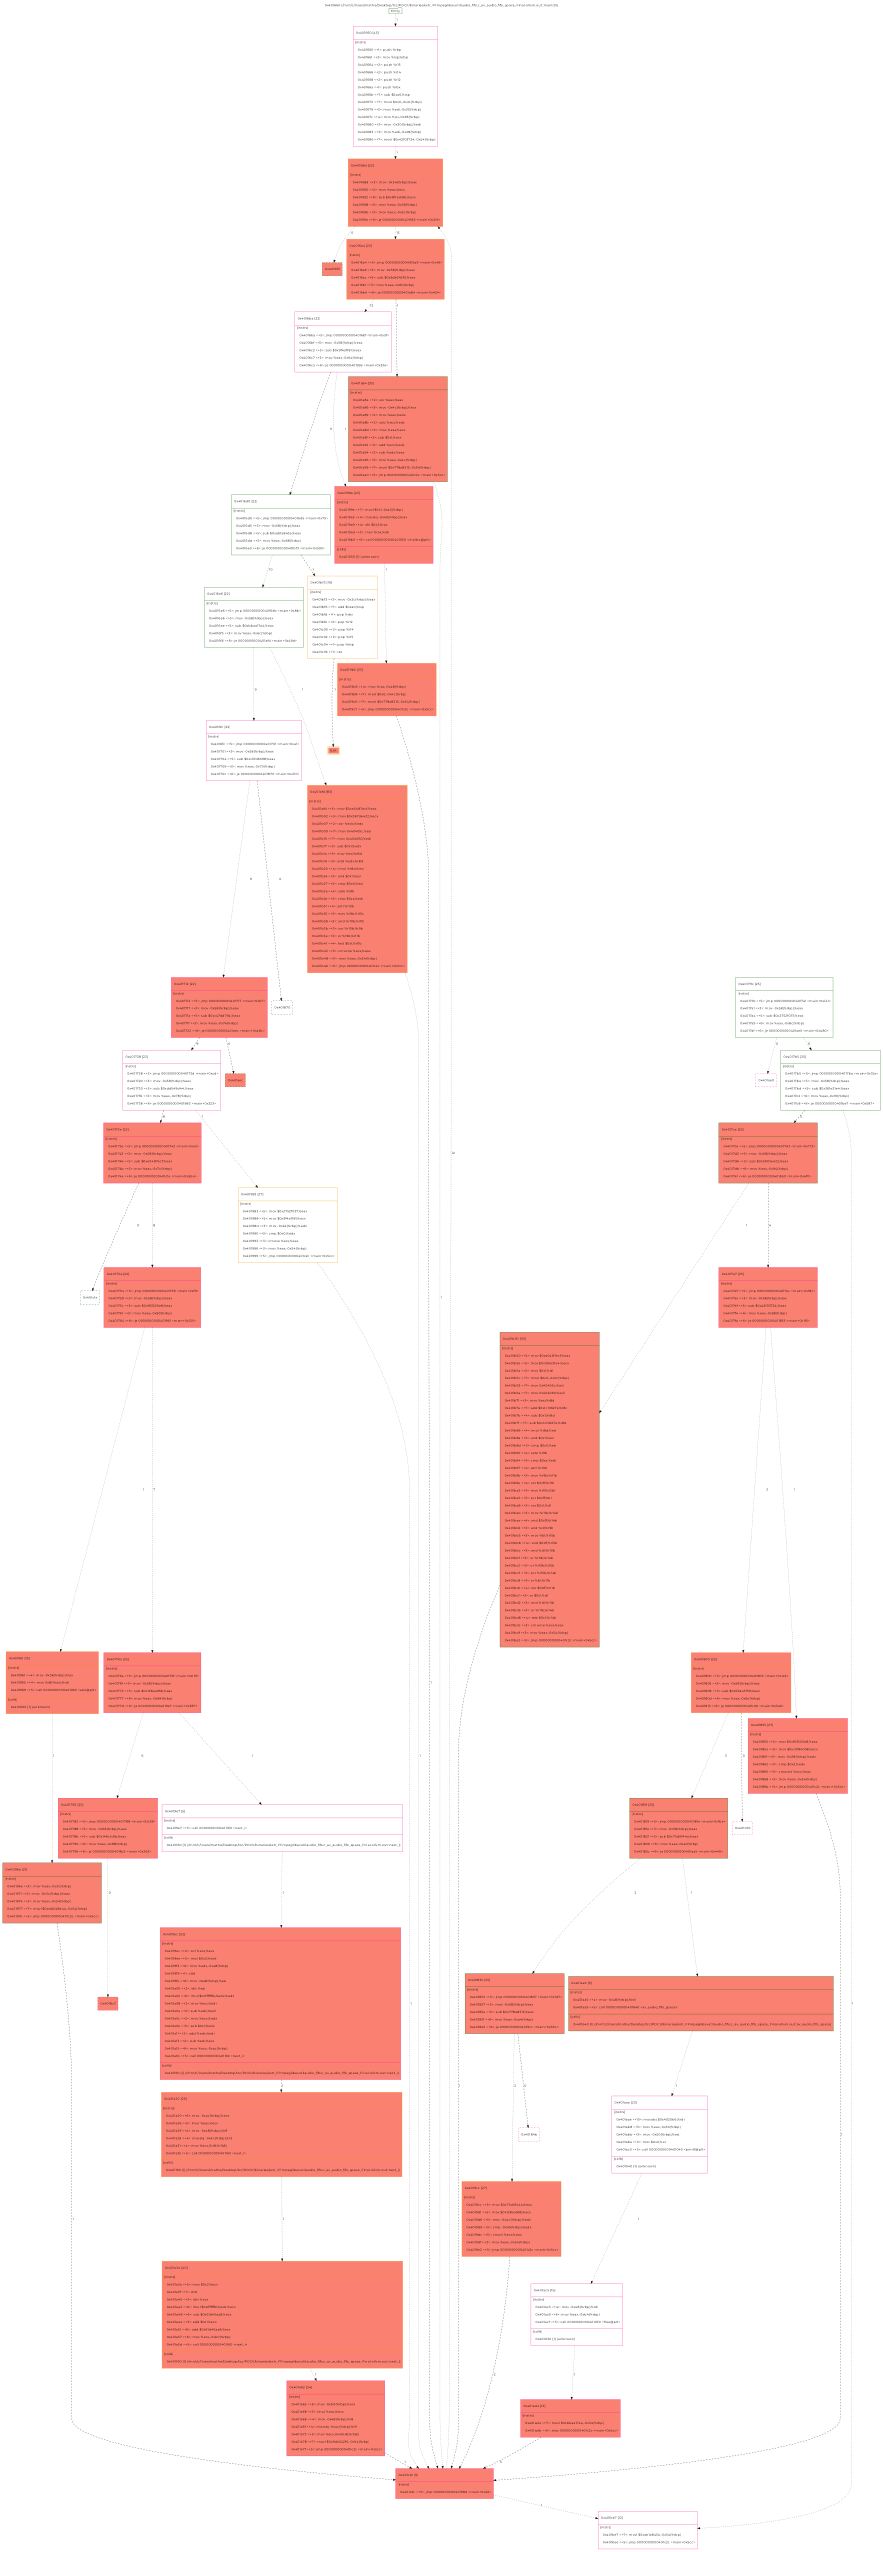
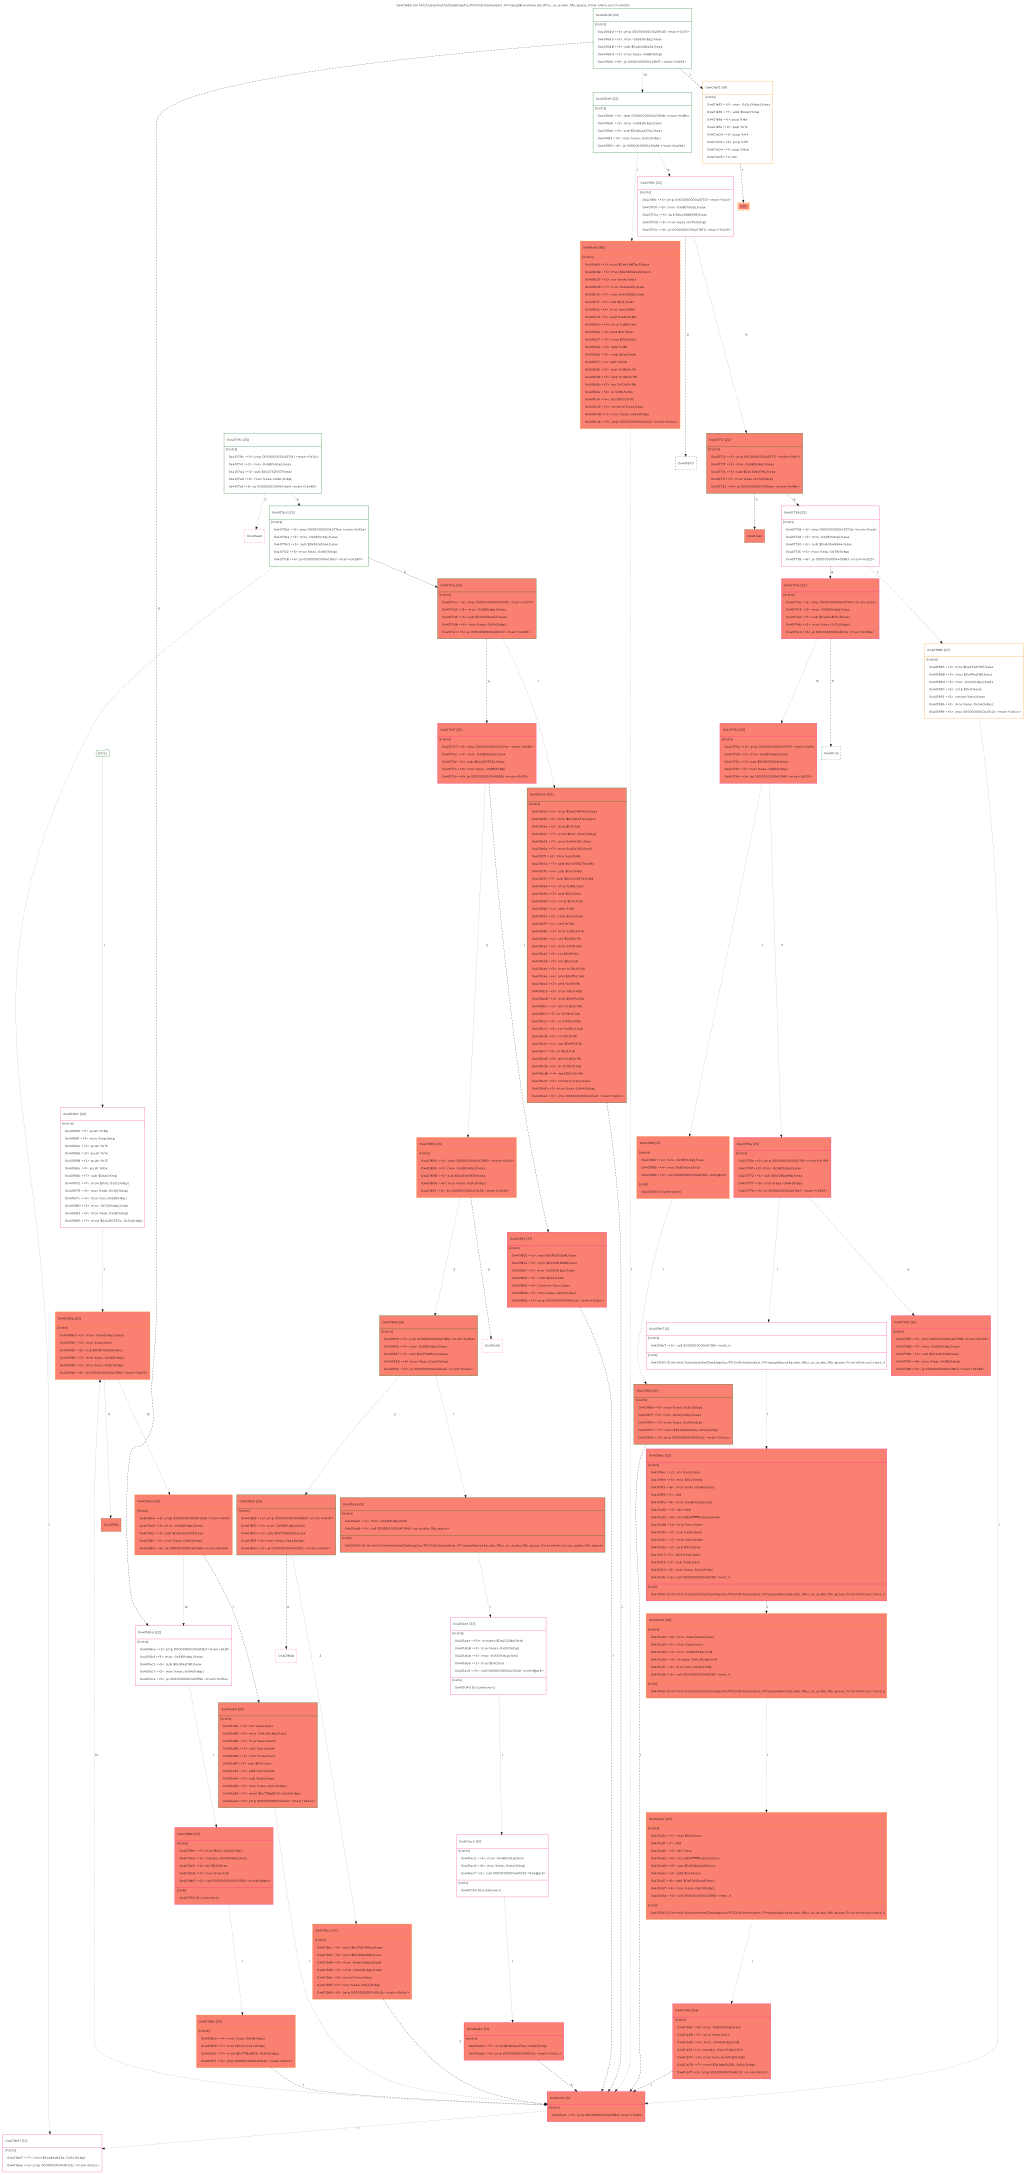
edge "0x4016ba [22]" -> "0x4016d0 [22]": reversed
node "0x401712 [22]": color deeppink -> darkgreen
edge "0x4017e7 [25]" -> "0x401855 [27]": style dotted -> dashed
node "0x4018c3": removed
